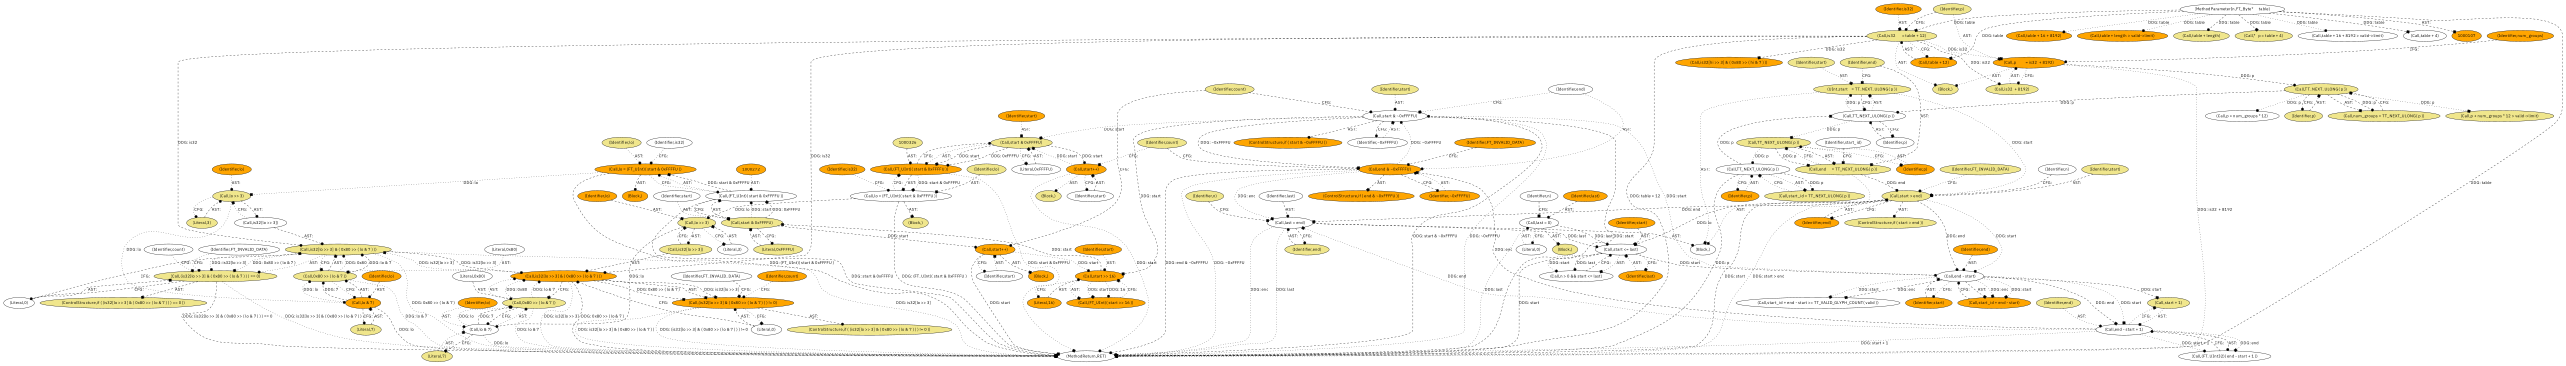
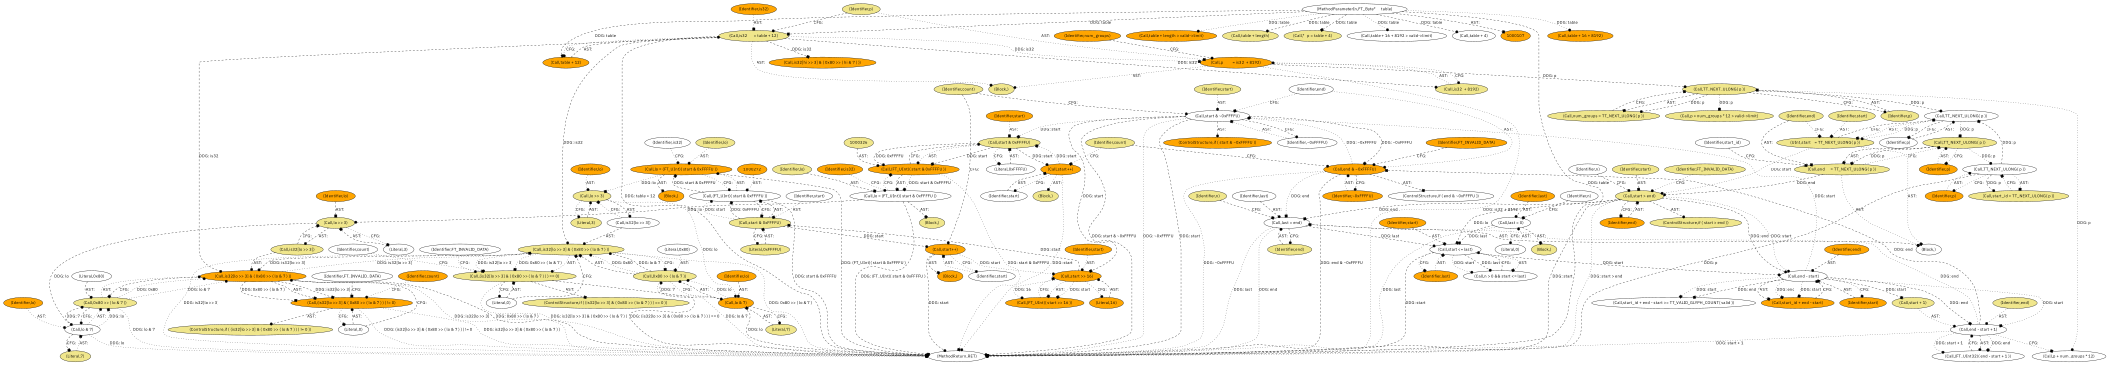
edge "(MethodParameterIn,FT_Byte*      table)" -> "(Call,table + 4)": arrowhead box -> dot
node "(ControlStructure,if ( end & ~0xFFFFU ))": fillcolor orange -> white
edge "(Call,end - start + 1)" -> "(Call,start + 1)": now "(Call,end - start + 1)" -> "(Call,p + num_groups * 12)"
